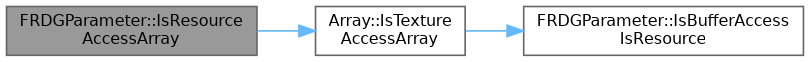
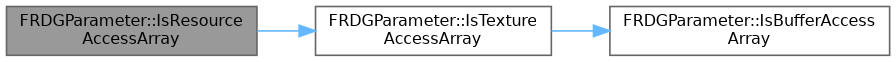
node "Array::IsTexture AccessArray": label "Array::IsTexture AccessArray" -> "FRDGParameter::IsTexture AccessArray"
node "FRDGParameter::IsBufferAccess IsResource": label "FRDGParameter::IsBufferAccess IsResource" -> "FRDGParameter::IsBufferAccess Array"
